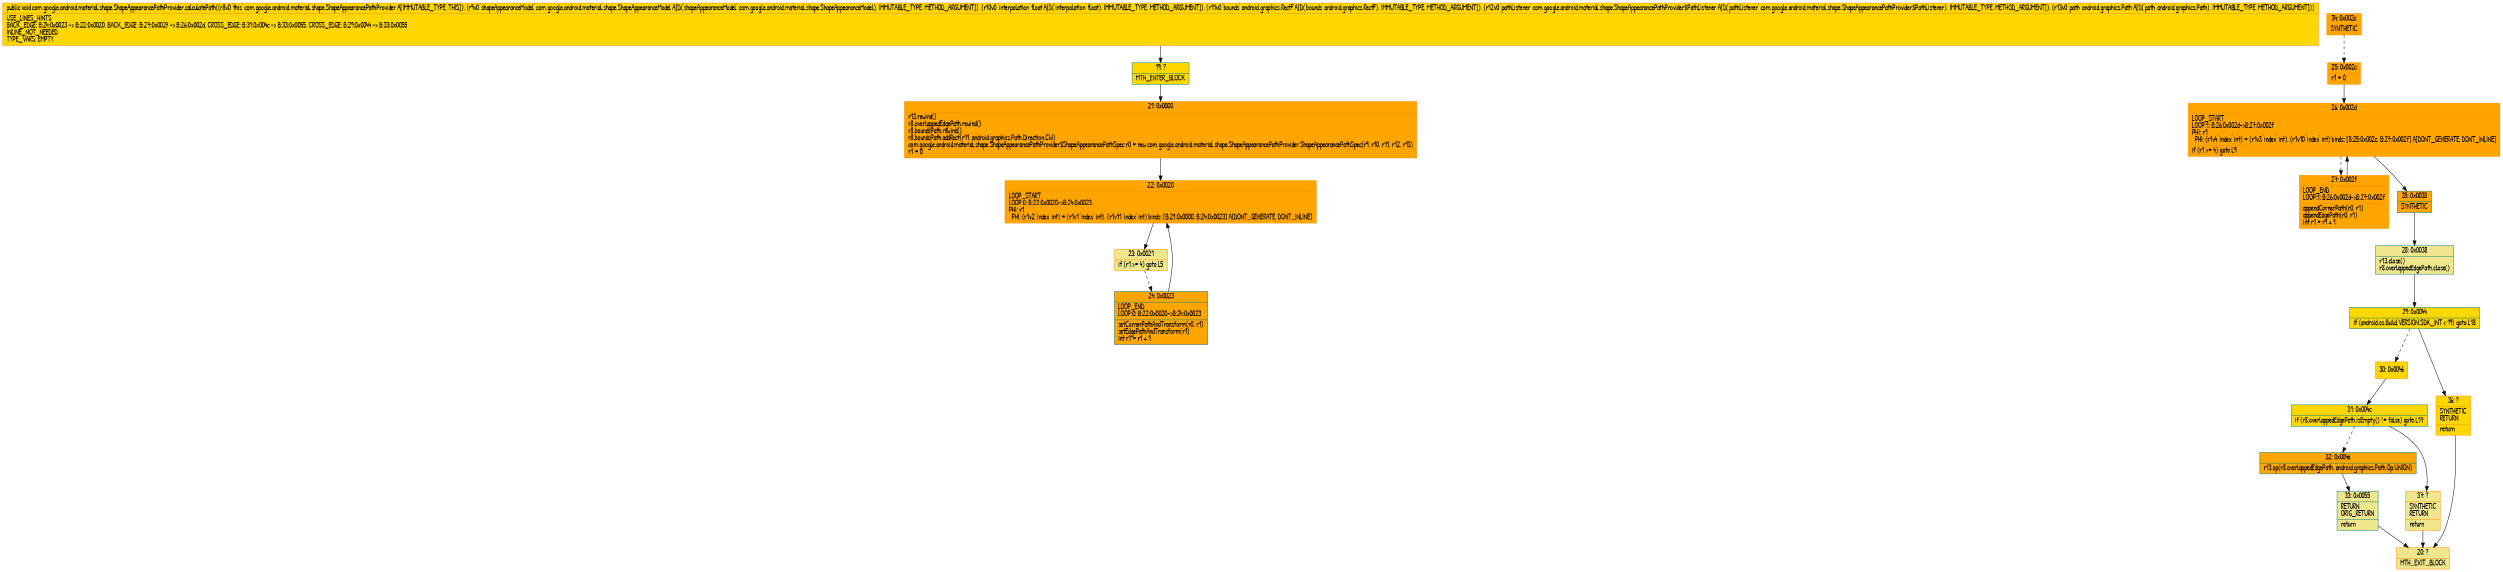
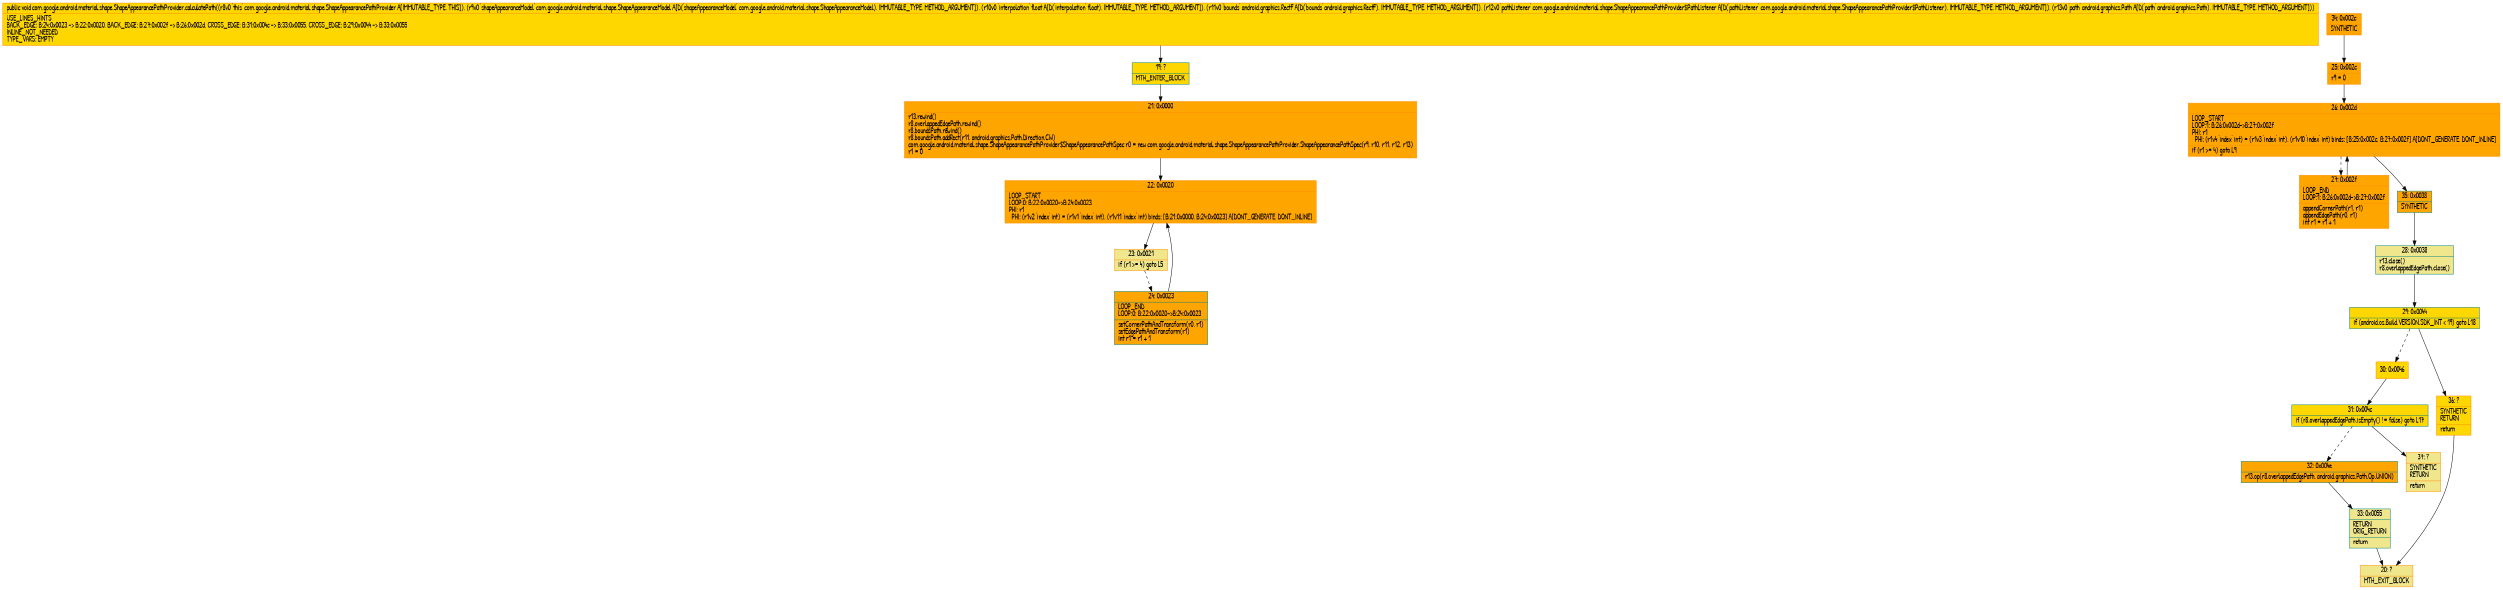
edge "34: 0x002c" -> "25: 0x002c": style dashed -> solid
node "25: 0x002c": text "r1 = 0" -> "r9 = 0"
node "27: 0x002f": text "appendCornerPath(r0, r1)" -> "appendCornerPath(r1, r1)"
edge "37: ?" -> "20: ?": removed
